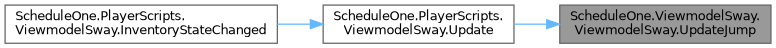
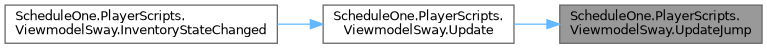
node "ScheduleOne.ViewmodelSway. ViewmodelSway.UpdateJump": label "ScheduleOne.ViewmodelSway. ViewmodelSway.UpdateJump" -> "ScheduleOne.PlayerScripts. ViewmodelSway.UpdateJump"
